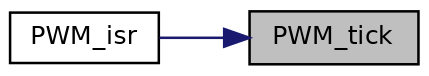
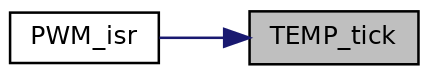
node "PWM_tick": label "PWM_tick" -> "TEMP_tick"
